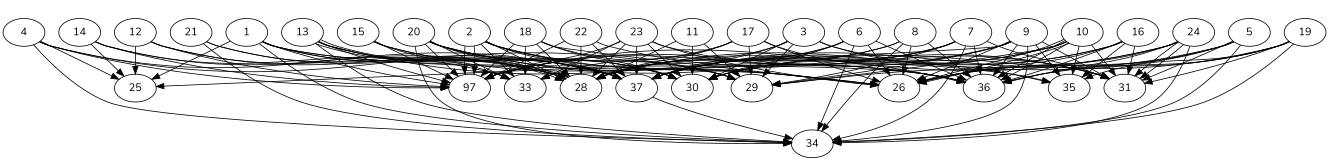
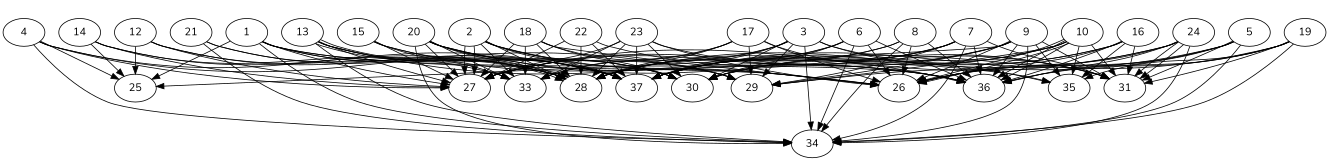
node "11": removed
edge "3" -> "33": added
node "97": label "97" -> "27"
edge "37" -> "34": now "3" -> "34"
